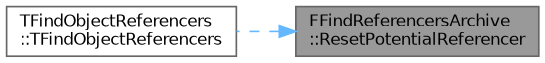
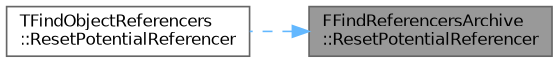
node "TFindObjectReferencers ::TFindObjectReferencers": label "TFindObjectReferencers ::TFindObjectReferencers" -> "TFindObjectReferencers ::ResetPotentialReferencer"
